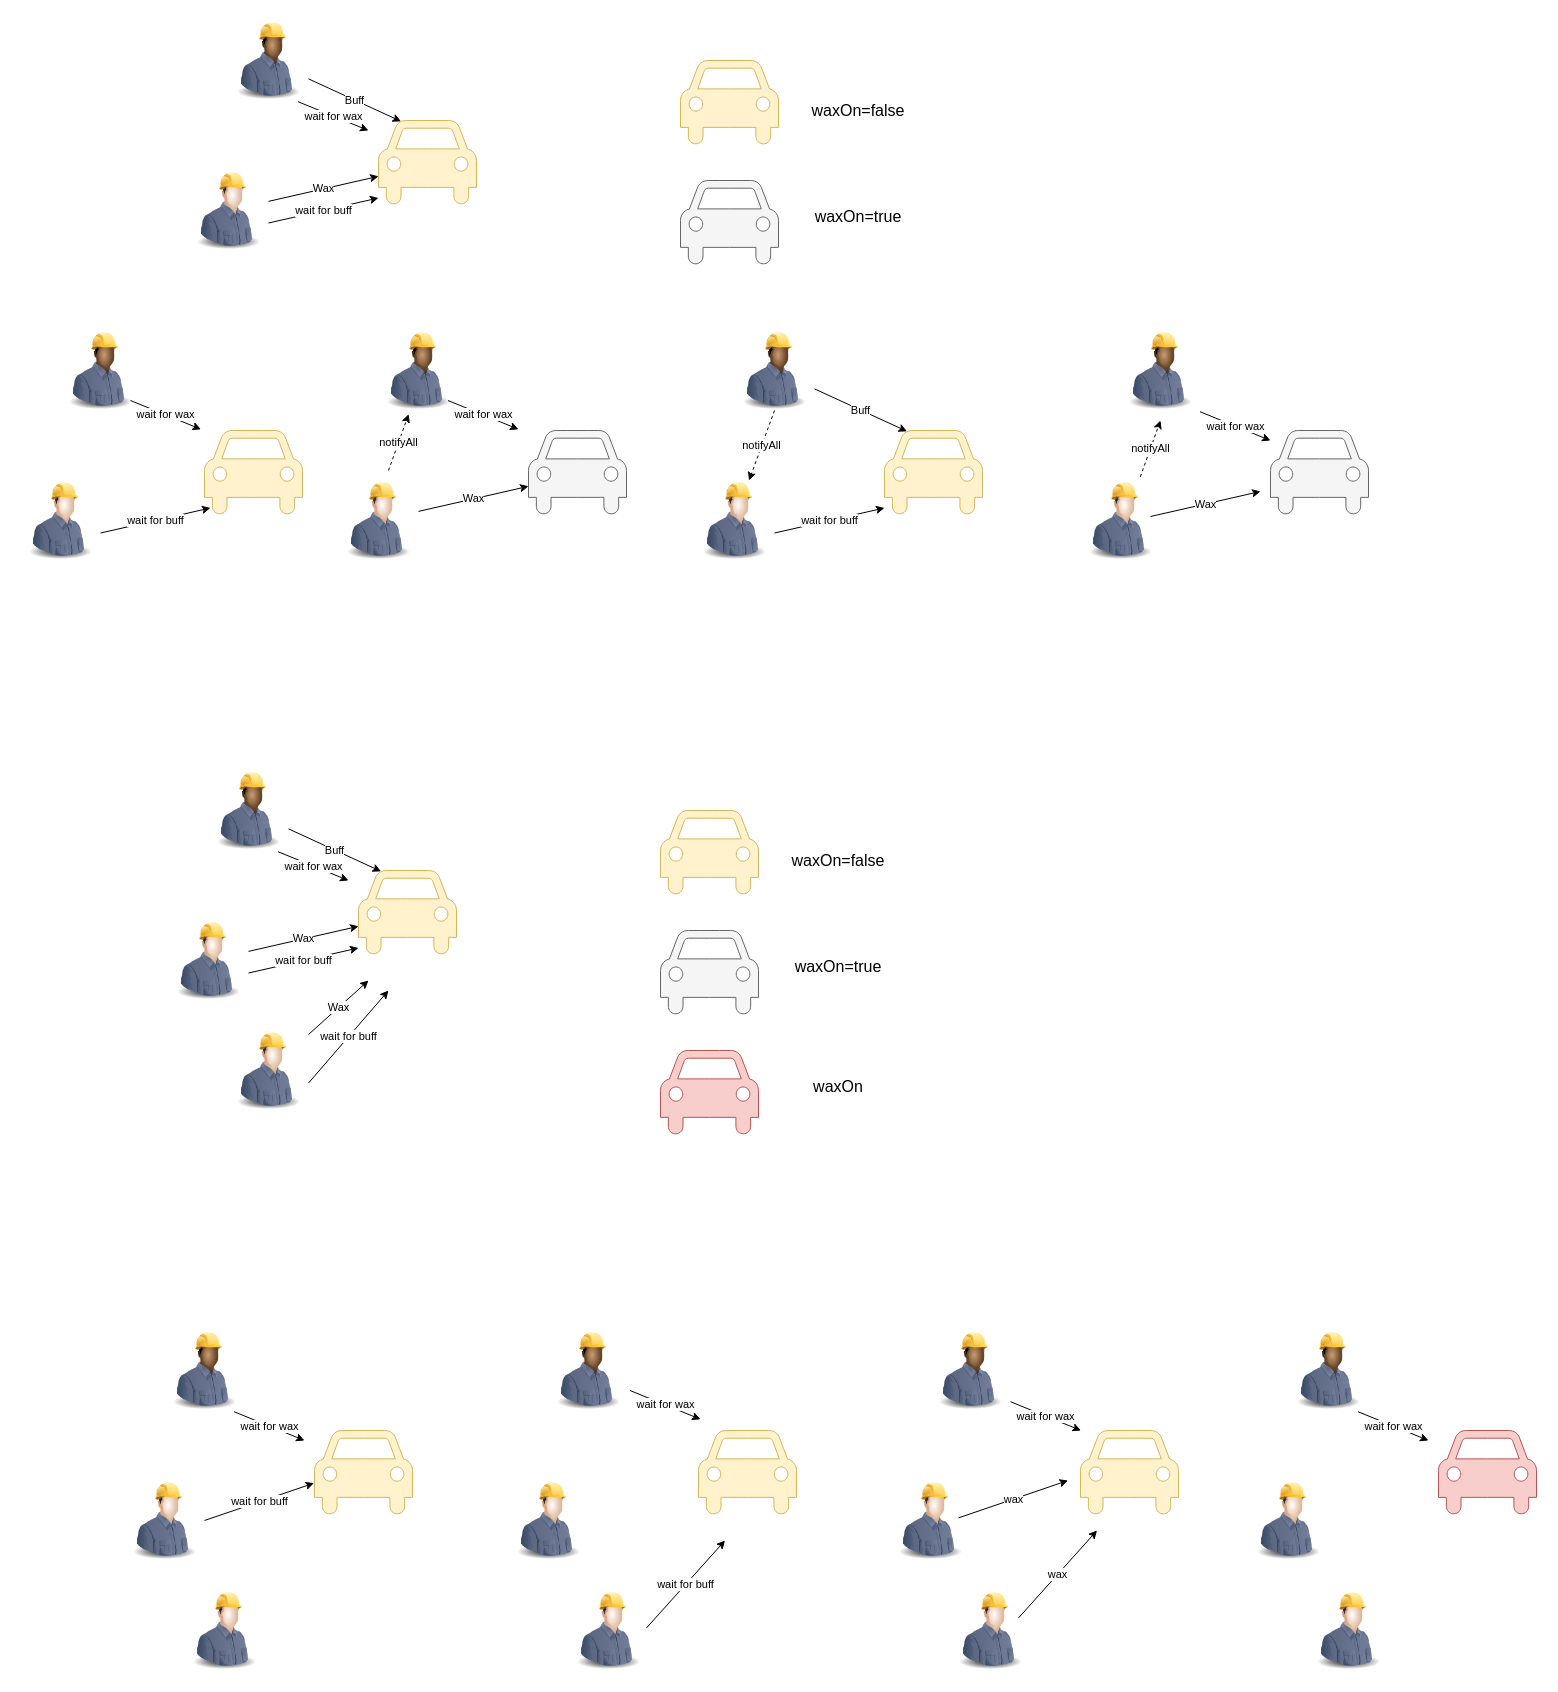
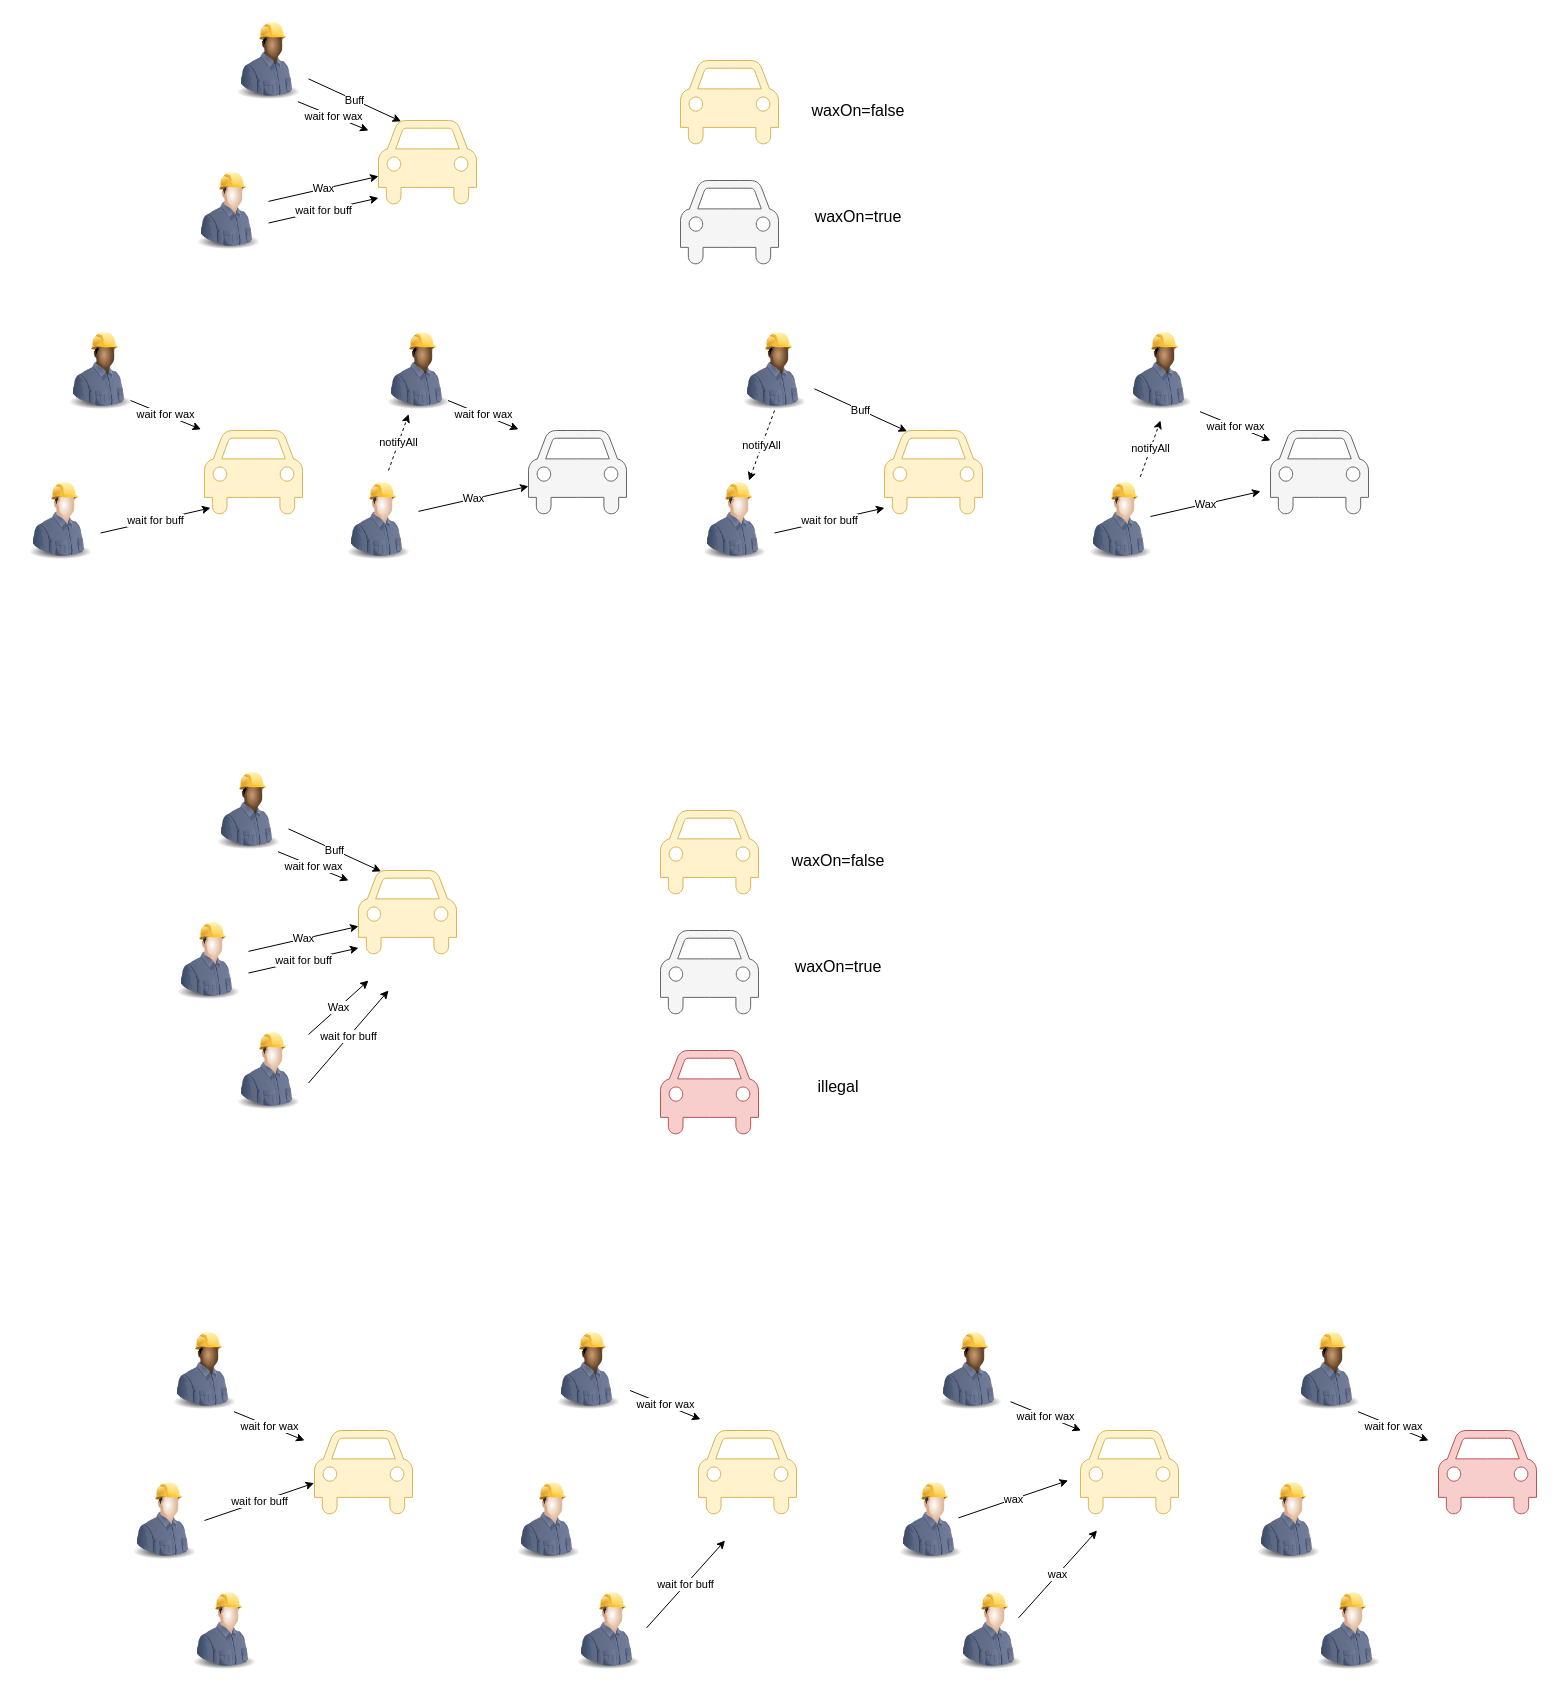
node "waxOn": label "waxOn" -> "illegal"
